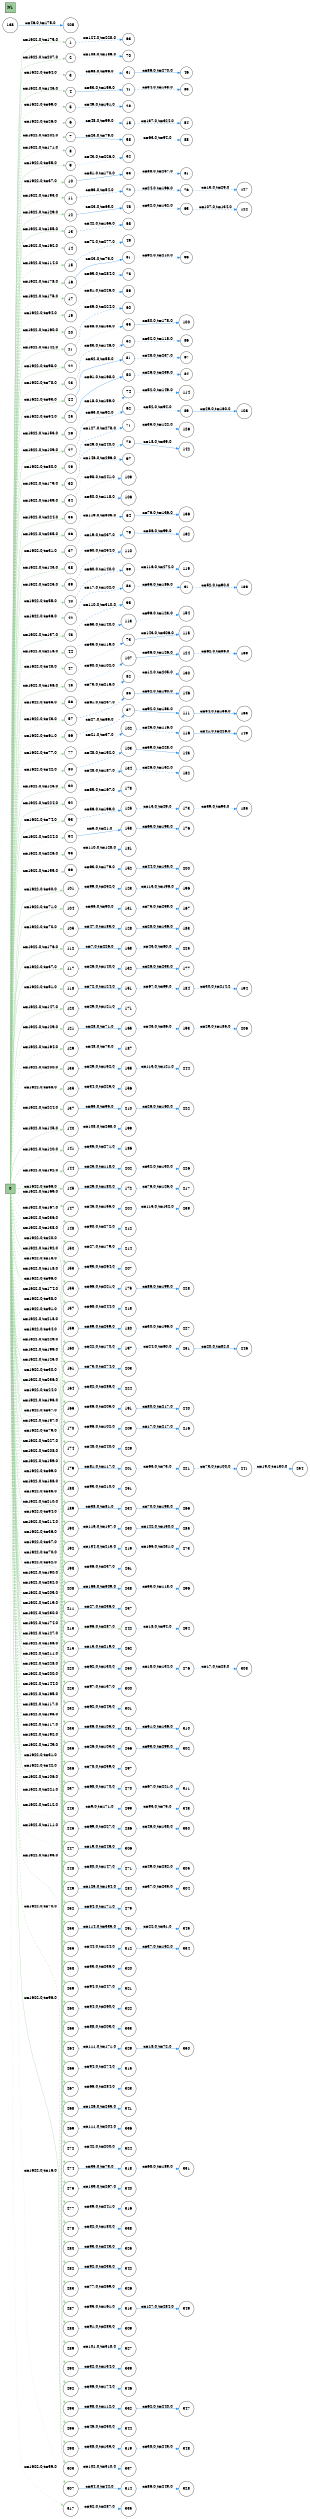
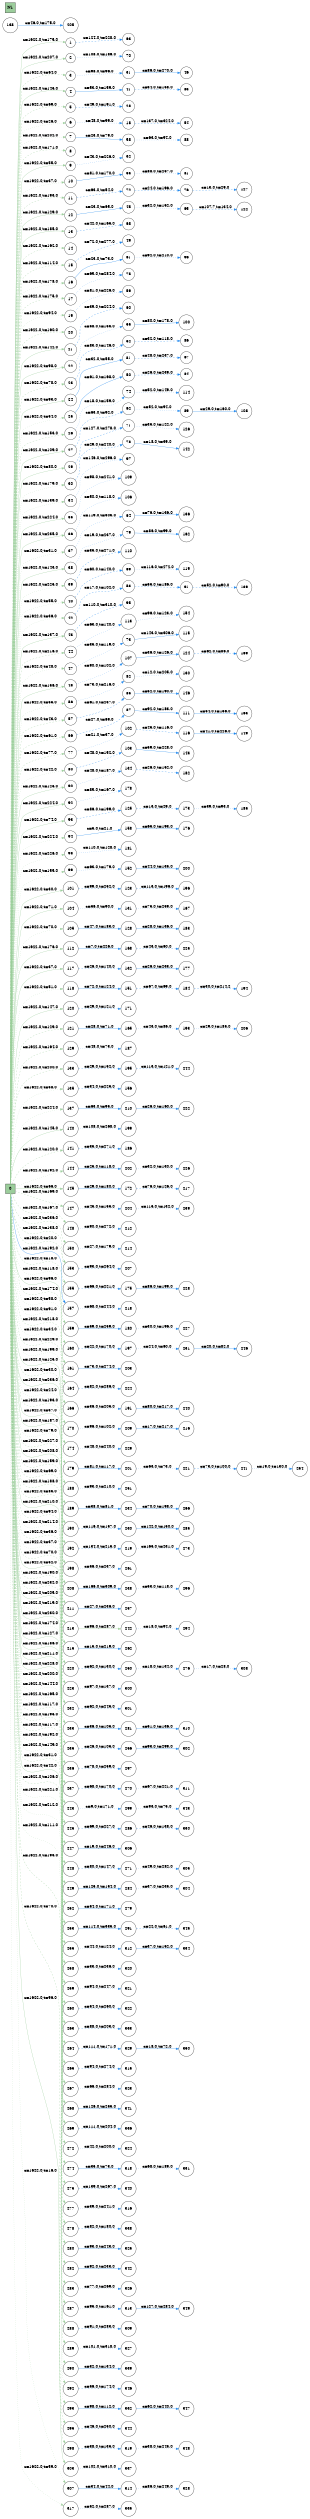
edge "65" -> "122": label "c=107.0,t=134.0" -> "c=107.7,t=134.0"
edge "39" -> "110": label "c=60.0,t=254.0" -> "c=35.0,t=271.0"
edge "0" -> "157": color darkseagreen3 -> dodgerblue2
edge "319" -> "348": style dashed -> dotted
